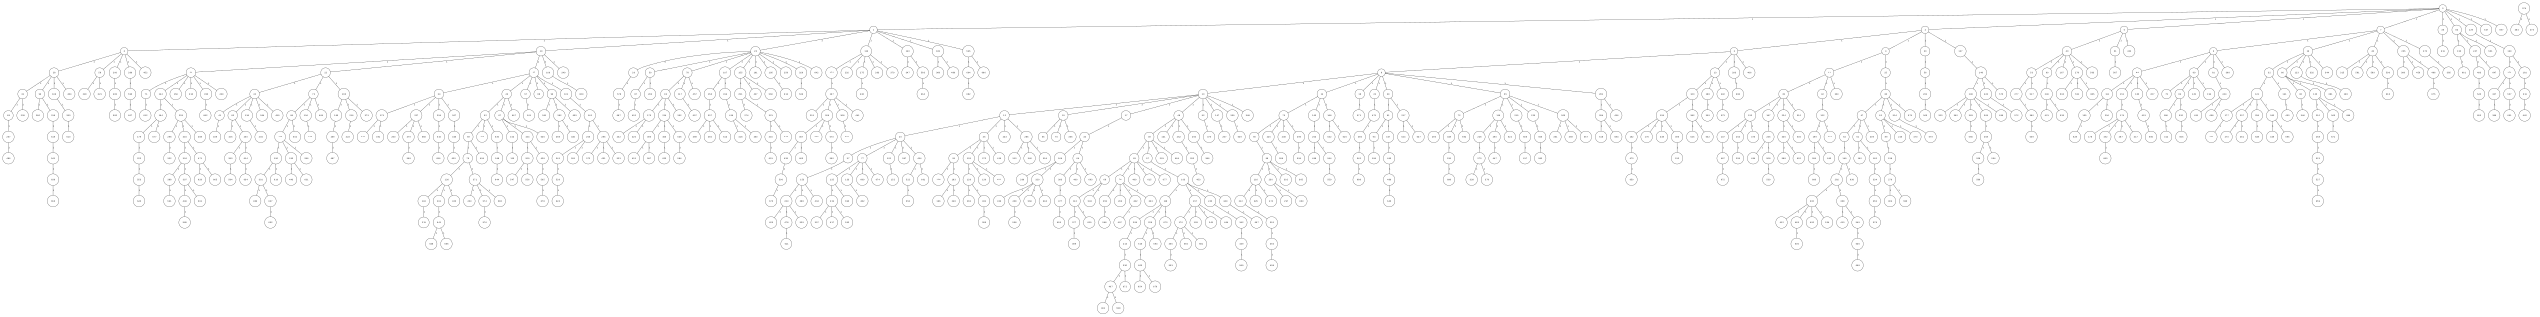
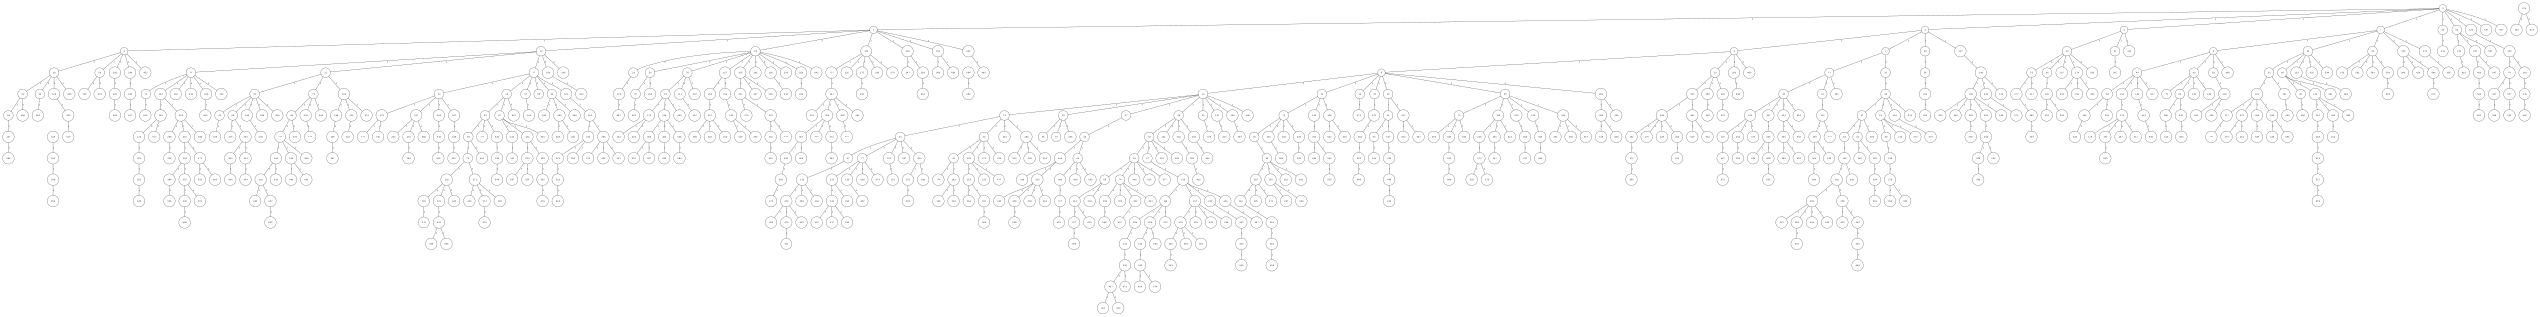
edge "545" -- "604": removed, label "1"
node "319": removed
node "378": removed
